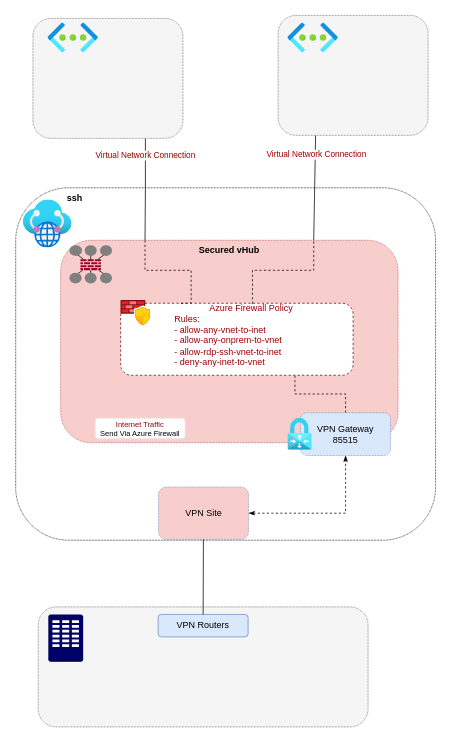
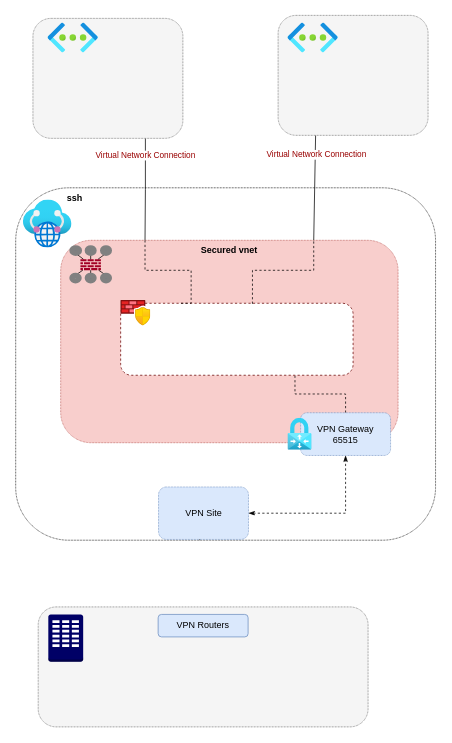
node "Secured vHub": label "Secured vHub" -> "Secured vnet"
node "Azure Firewall Policy Rules: - allow-any-vnet-to-inet - allow-any-onprem-to-vnet - allow-rdp-ssh-vnet-to-inet - deny-any-inet-to-vnet": removed
node "Internet TrafficSend Via Azure Firewall": removed
node "VPN Gateway 85515": label "VPN Gateway 85515" -> "VPN Gateway 65515"
node "VPN Site": fillcolor #f8cecc -> #dae8fc
edge "VPN Site" -- "VPN Routers": now "VPN Site" -- "ssh"
